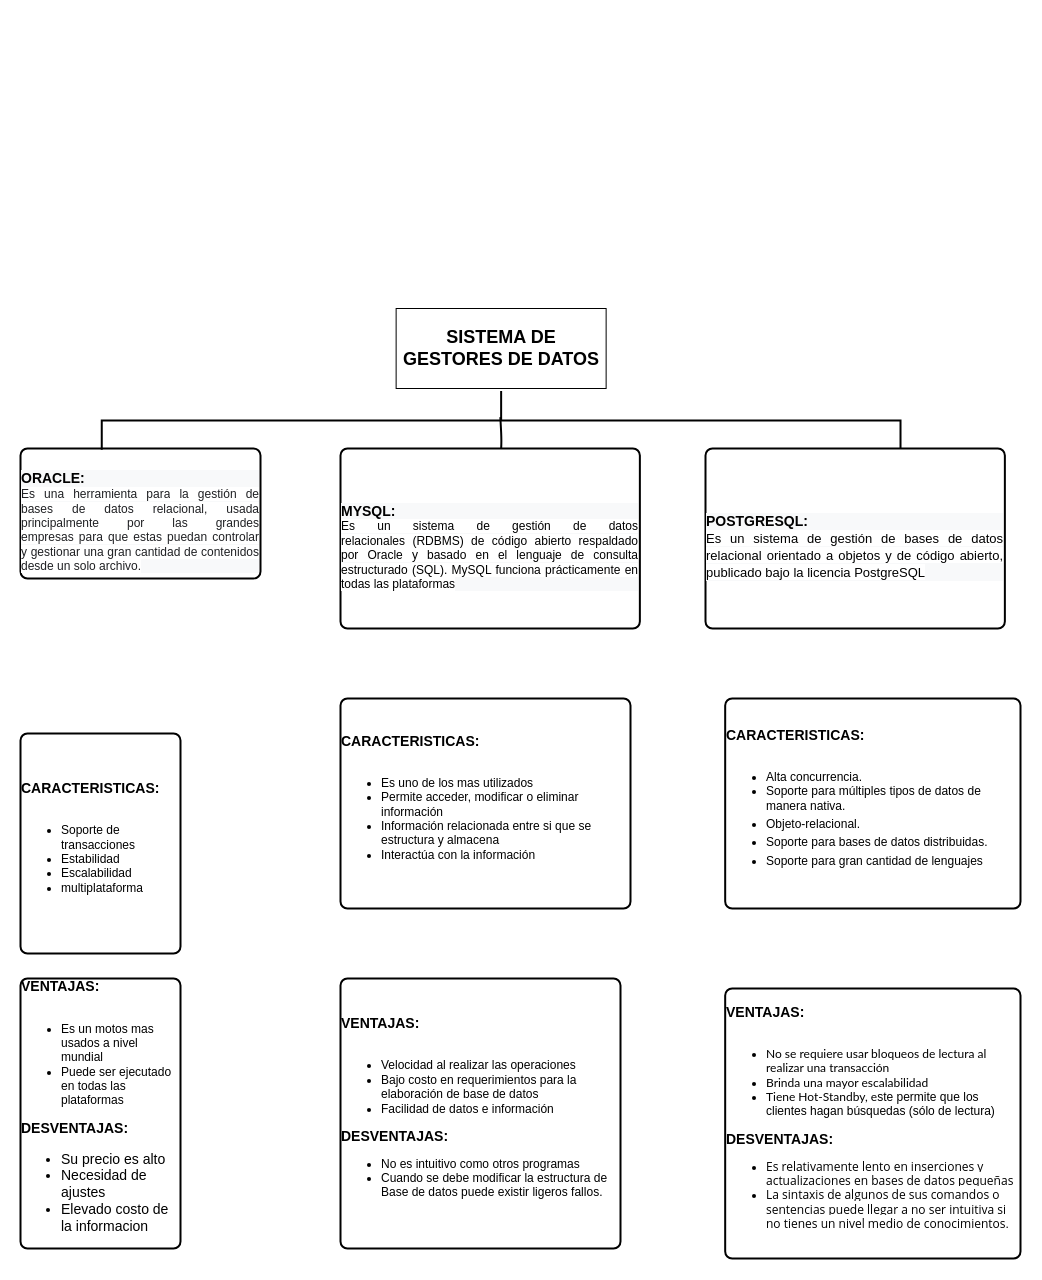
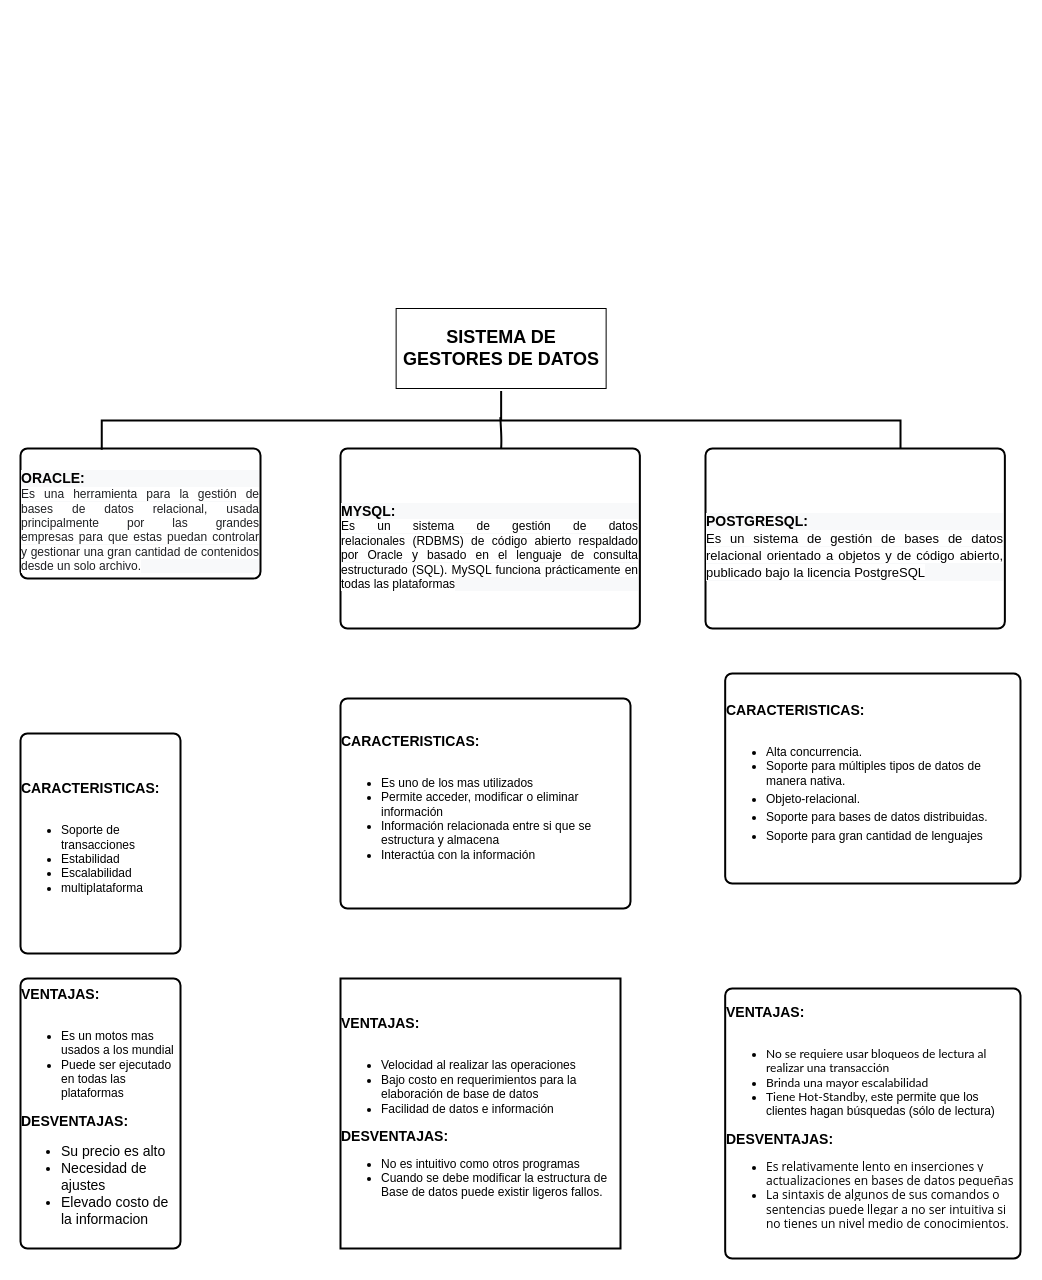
node "CARACTERISTICAS: Alta concurrencia. Soporte para múltiples tipos de datos de manera nativa. Objeto-relacional. Soporte para bases de datos distribuidas. Soporte para gran cantidad de lenguajes": moved (873, 804) -> (873, 779)
node "VENTAJAS: Es un motos mas usados a nivel mundial Puede ser ejecutado en todas las plataformas DESVENTAJAS: Su precio es alto Necesidad de ajustes Elevado costo de la informacion": label "VENTAJAS: Es un motos mas usados a nivel mundial Puede ser ejecutado en todas las plataformas DESVENTAJAS: Su precio es alto Necesidad de ajustes Elevado costo de la informacion" -> "VENTAJAS: Es un motos mas usados a los mundial Puede ser ejecutado en todas las plataformas DESVENTAJAS: Su precio es alto Necesidad de ajustes Elevado costo de la informacion"
node "VENTAJAS: Velocidad al realizar las operaciones Bajo costo en requerimientos para la elaboración de base de datos Facilidad de datos e información DESVENTAJAS: No es intuitivo como otros programas Cuando se debe modificar la estructura de Base de datos puede existir ligeros fallos.": shape rounded rectangle -> rectangle
